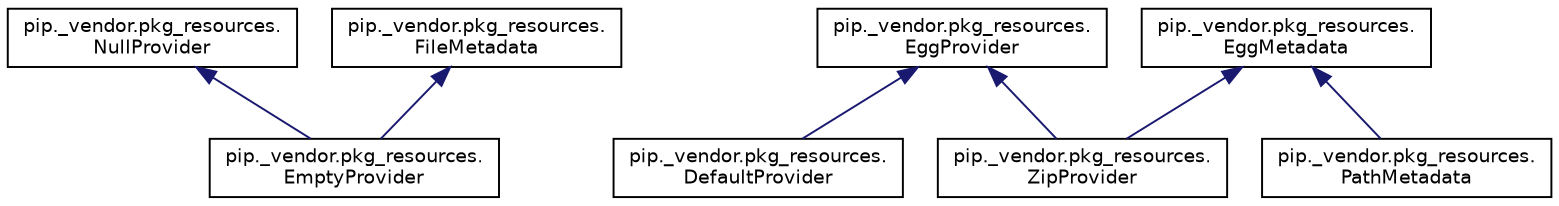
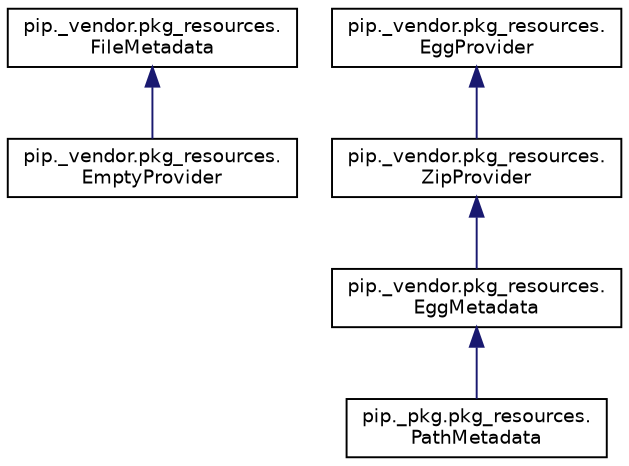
node "pip._vendor.pkg_resources. NullProvider": removed
edge "pip._vendor.pkg_resources. ZipProvider" -> "pip._vendor.pkg_resources. EggMetadata": reversed
node "pip._vendor.pkg_resources. DefaultProvider": removed
node "pip._vendor.pkg_resources. PathMetadata": label "pip._vendor.pkg_resources. PathMetadata" -> "pip._pkg.pkg_resources. PathMetadata"
